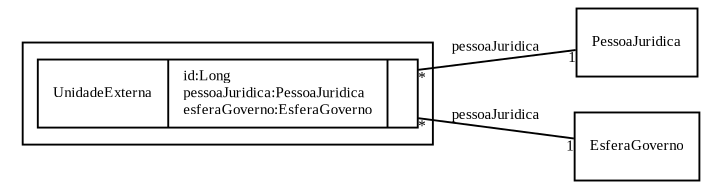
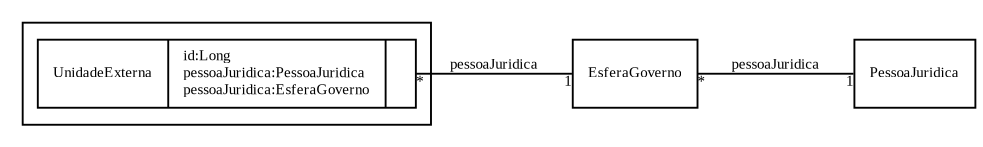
edge "PessoaJuridica" -- "UnidadeExterna": now "PessoaJuridica" -- "EsferaGoverno"
node "UnidadeExterna": text "esferaGoverno:EsferaGoverno" -> "pessoaJuridica:EsferaGoverno"
